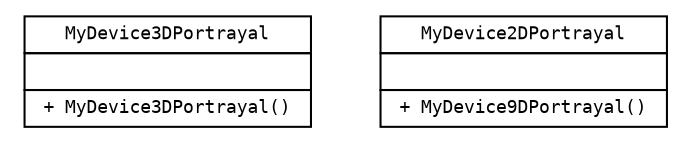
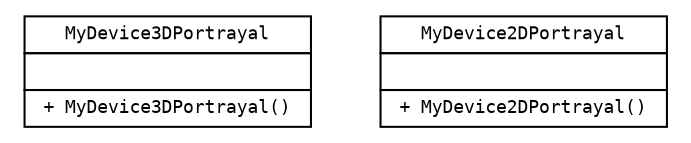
node "MyDevice2DPortrayal": text "+ MyDevice9DPortrayal()" -> "+ MyDevice2DPortrayal()"
